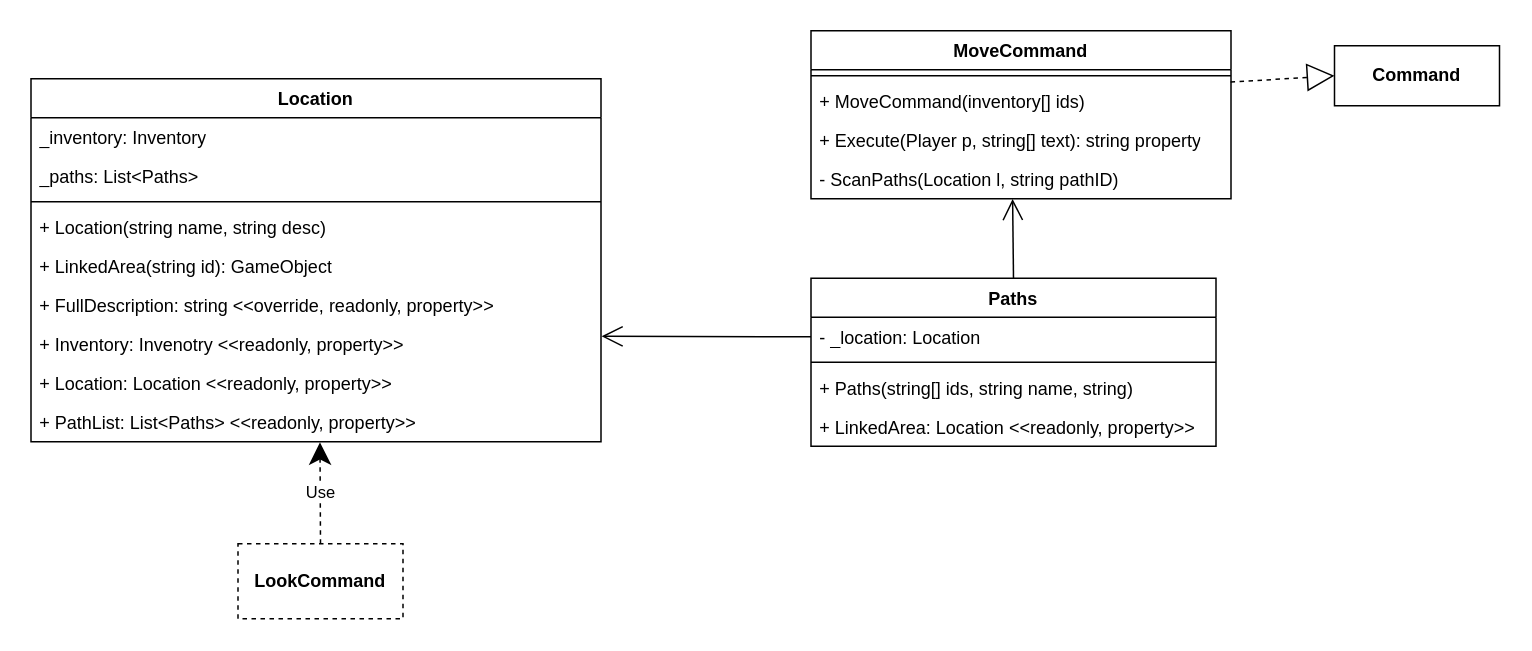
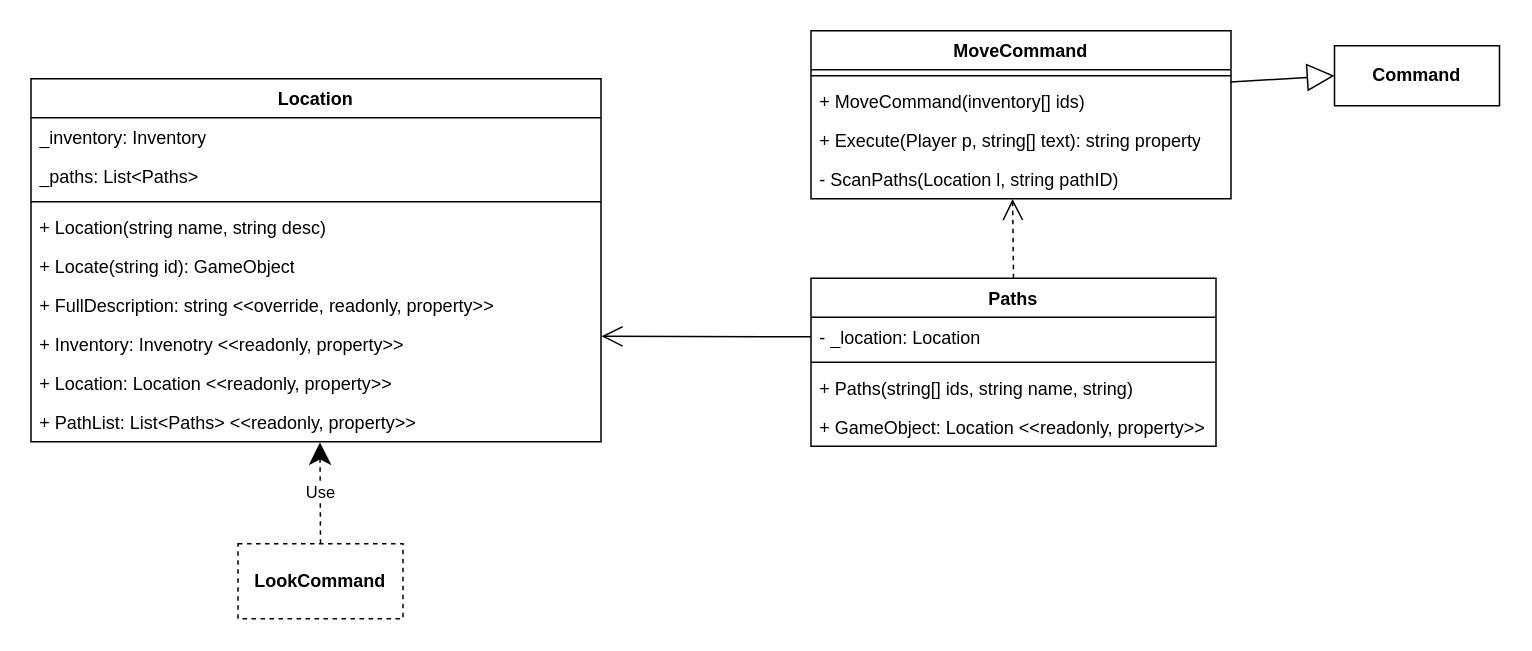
edge "+ MoveCommand(inventory[] ids)" -> "Command": style dashed -> solid
edge "Paths" -> "- ScanPaths(Location l, string pathID)": style solid -> dashed
node "+ LinkedArea(string id): GameObject": label "+ LinkedArea(string id): GameObject" -> "+ Locate(string id): GameObject"
node "+ LinkedArea: Location <<readonly, property>>": label "+ LinkedArea: Location <<readonly, property>>" -> "+ GameObject: Location <<readonly, property>>"
